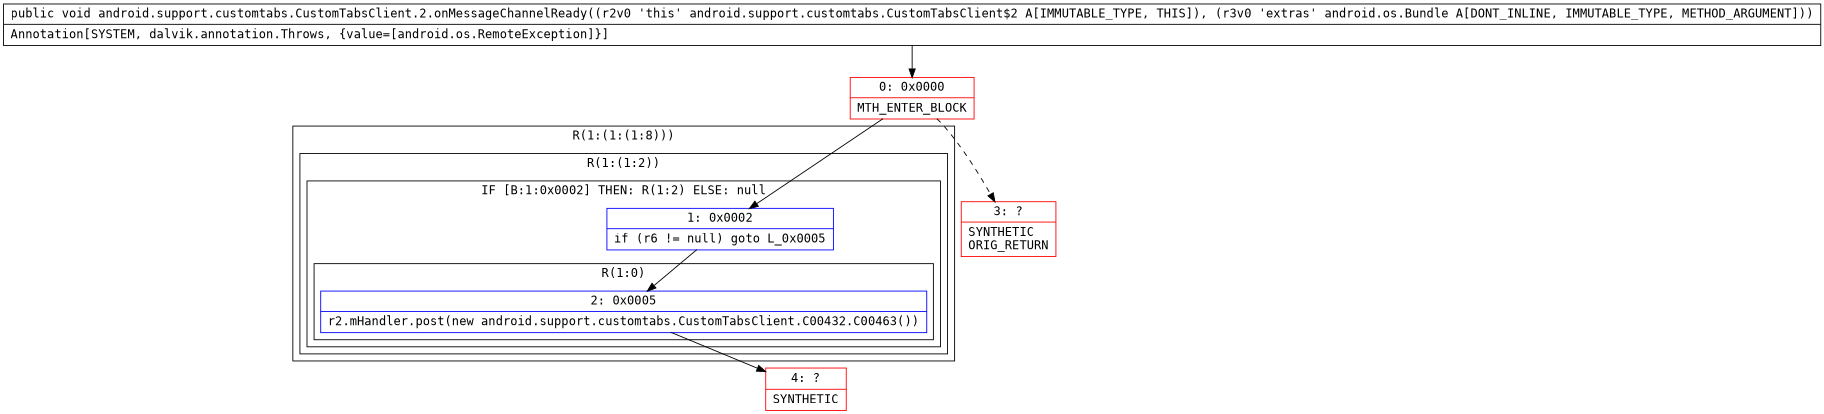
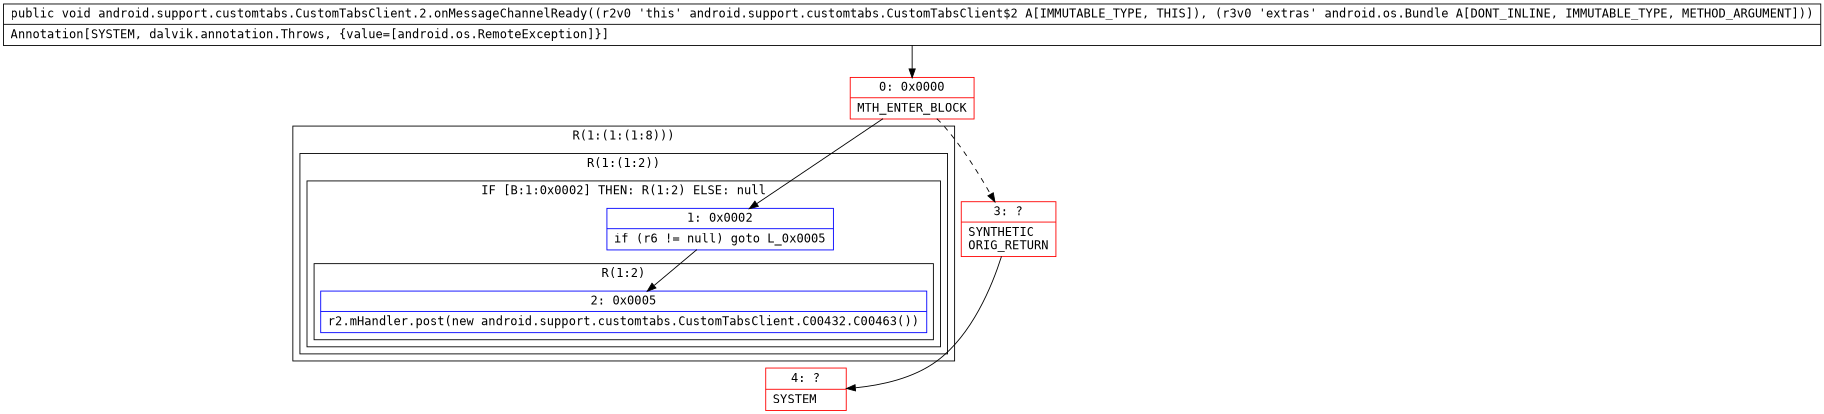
cluster "R(1:0)": label "R(1:0)" -> "R(1:2)"
edge "2: 0x0005" -> "4: ?": now "3: ?" -> "4: ?"
node "4: ?": text "SYNTHETIC" -> "SYSTEM"
